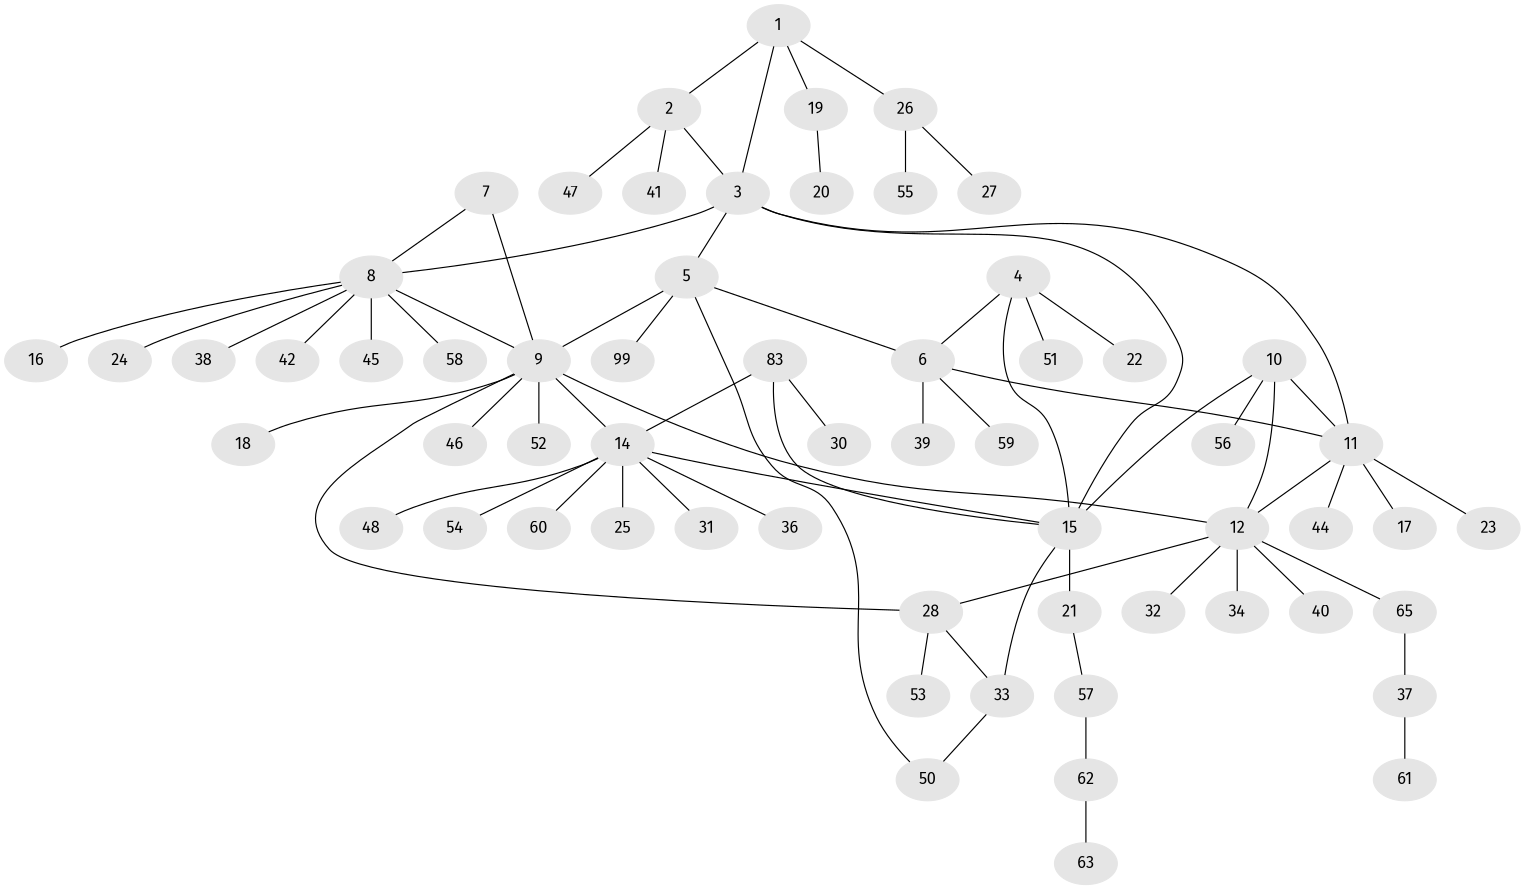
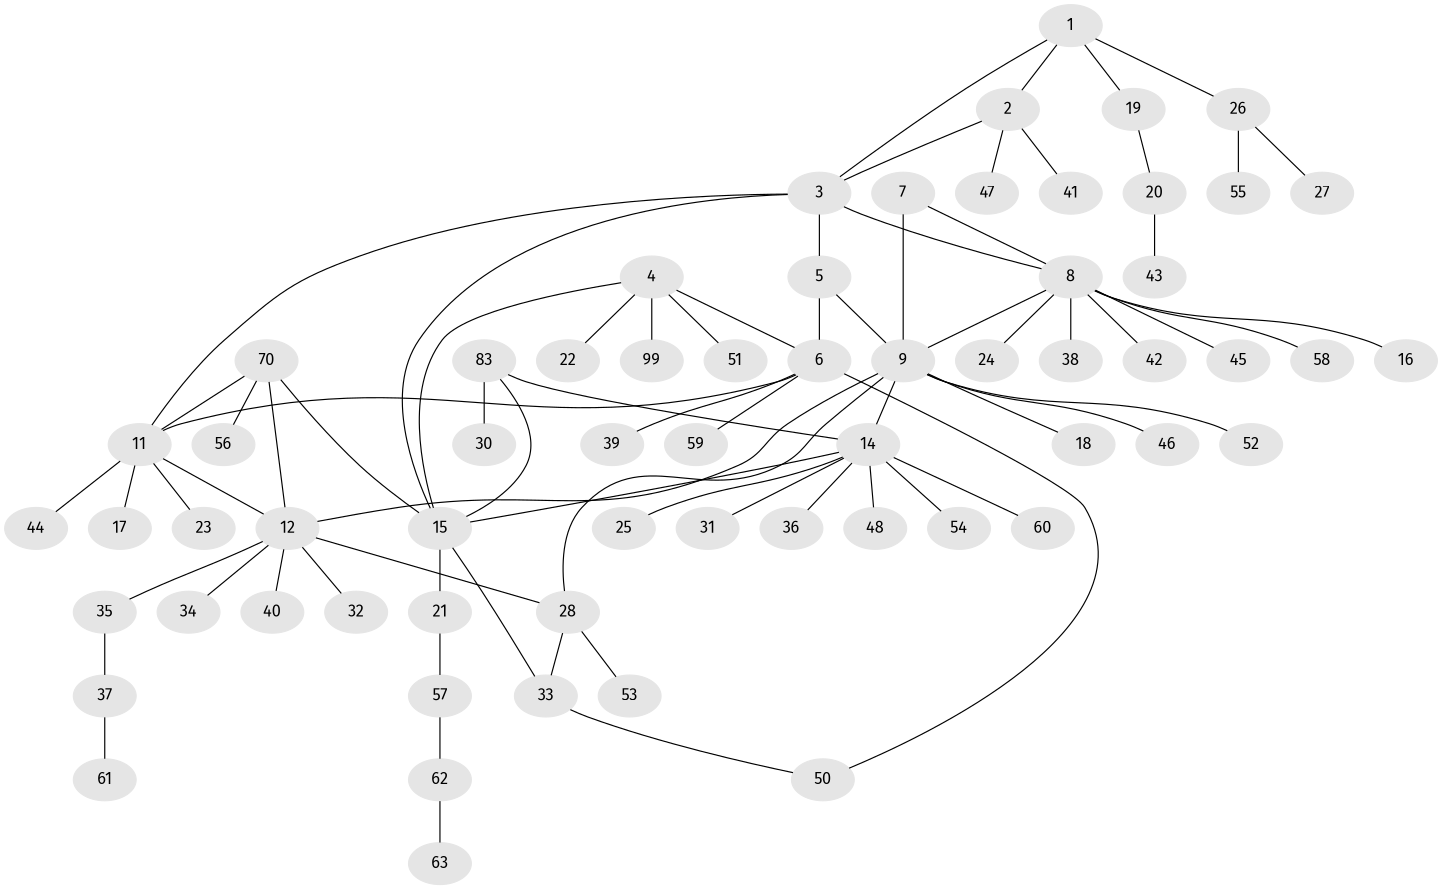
node "43": added
edge "5" -- "99": now "4" -- "99"
node "10": label "10" -> "70"
edge "5" -- "50": now "6" -- "50"
node "65": label "65" -> "35"
